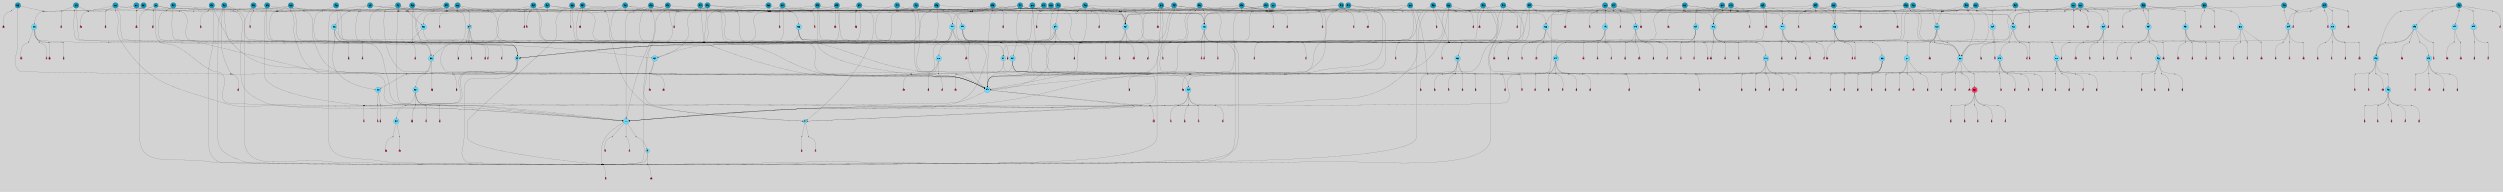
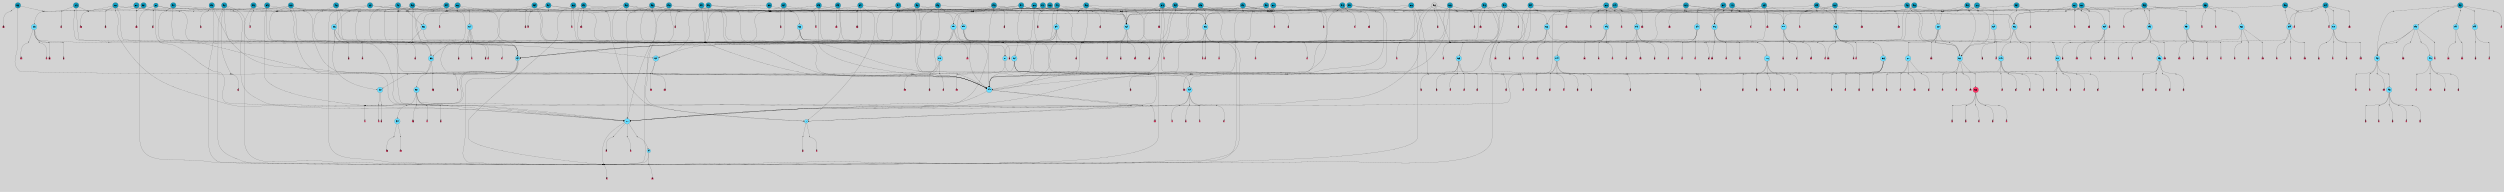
node "T983": fillcolor #1199bb -> #cccccc
node "T214": shape box -> circle
